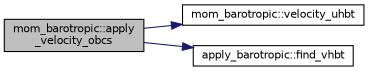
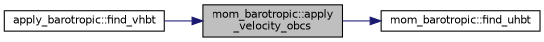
node "mom_barotropic::velocity_uhbt": label "mom_barotropic::velocity_uhbt" -> "mom_barotropic::find_uhbt"
edge "mom_barotropic::apply _velocity_obcs" -> "apply_barotropic::find_vhbt": reversed
